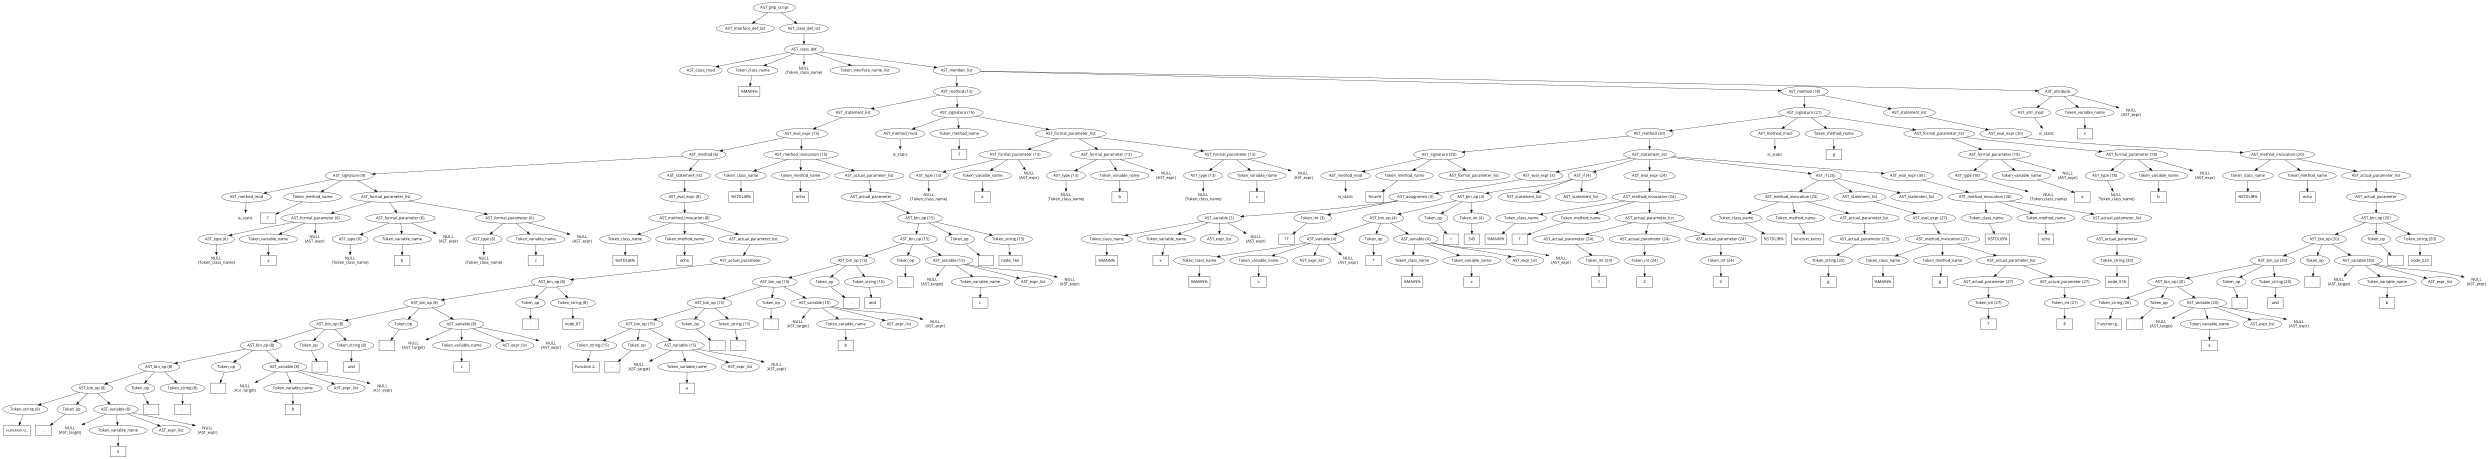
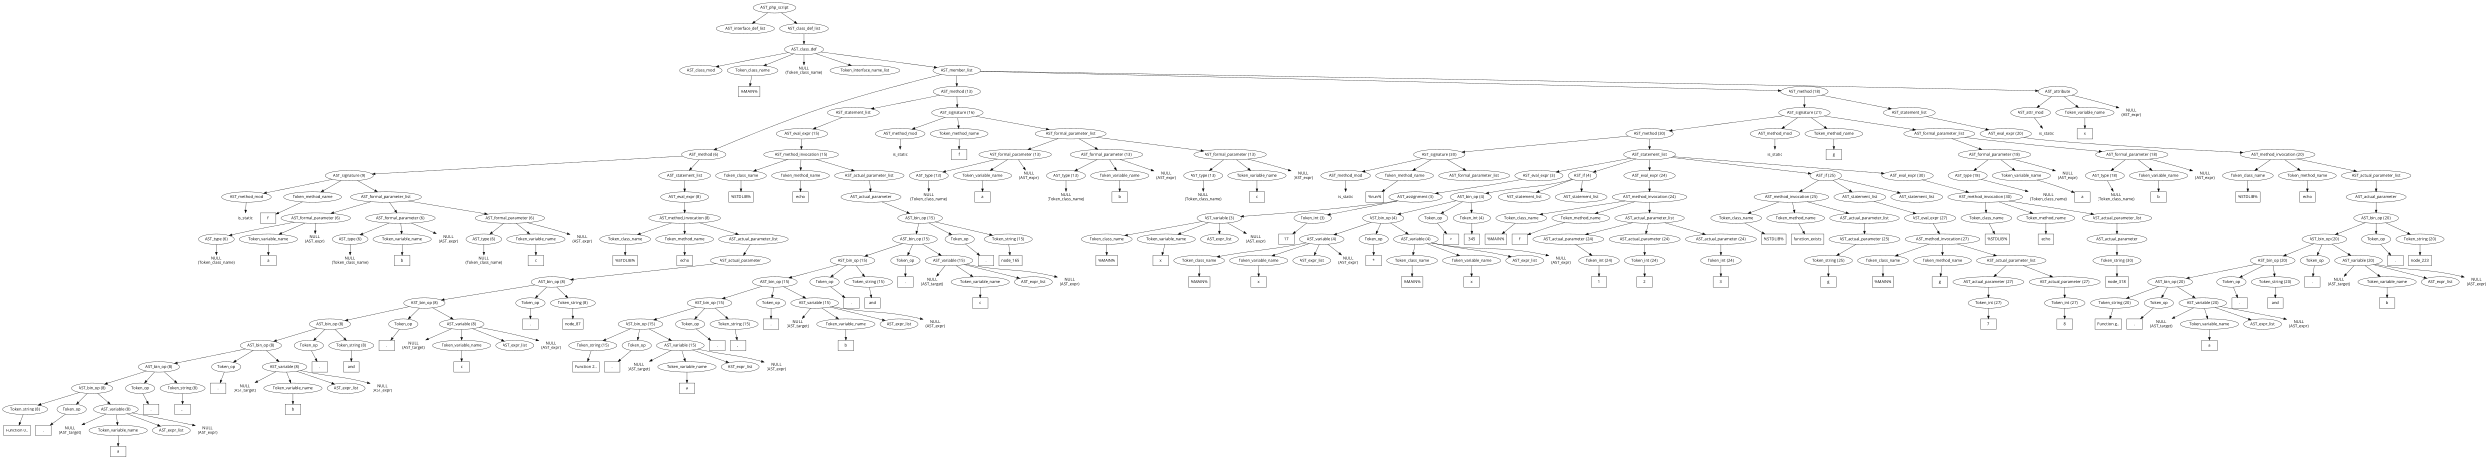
edge "AST_eval_expr (15)" -> "AST_method (6)": now "AST_member_list" -> "AST_method (6)"
